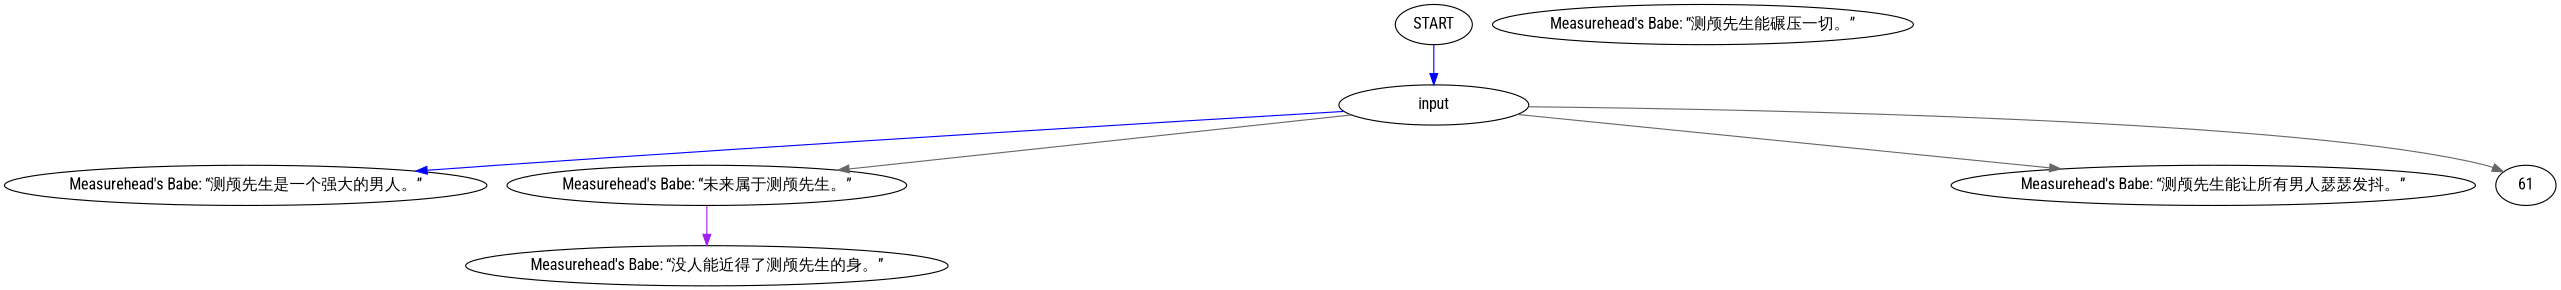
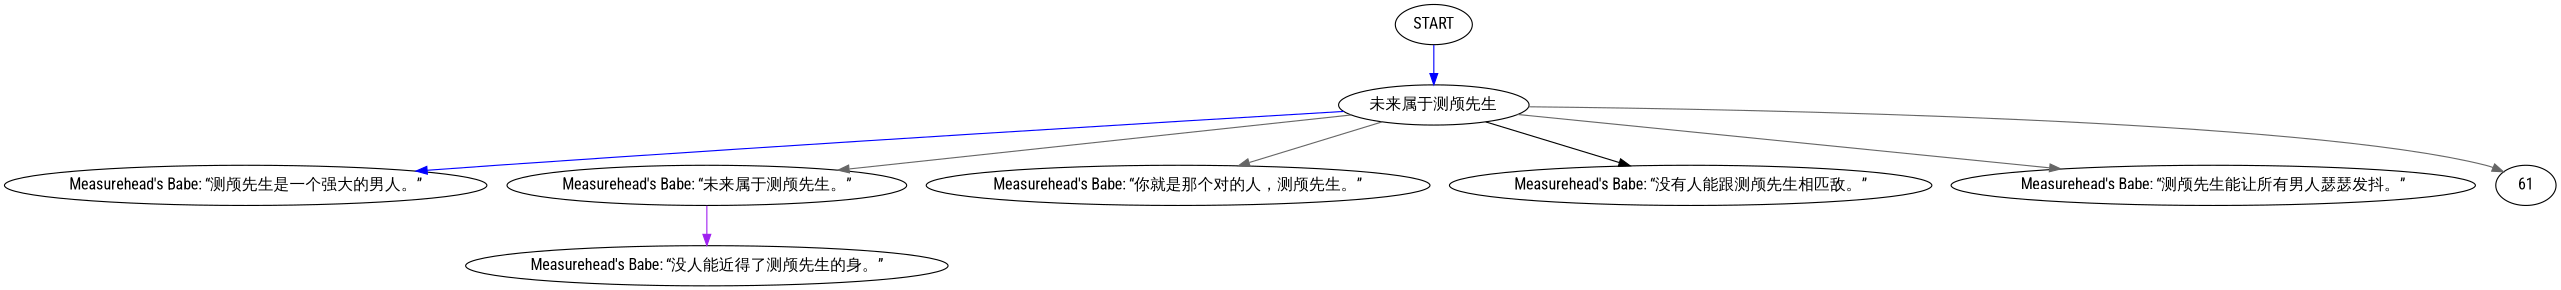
node "Measurehead's Babe: “测颅先生能碾压一切。”": removed
node "input": label "input" -> "未来属于测颅先生"
node "Measurehead's Babe: “你就是那个对的人，测颅先生。”": added
node "Measurehead's Babe: “没有人能跟测颅先生相匹敌。”": added
